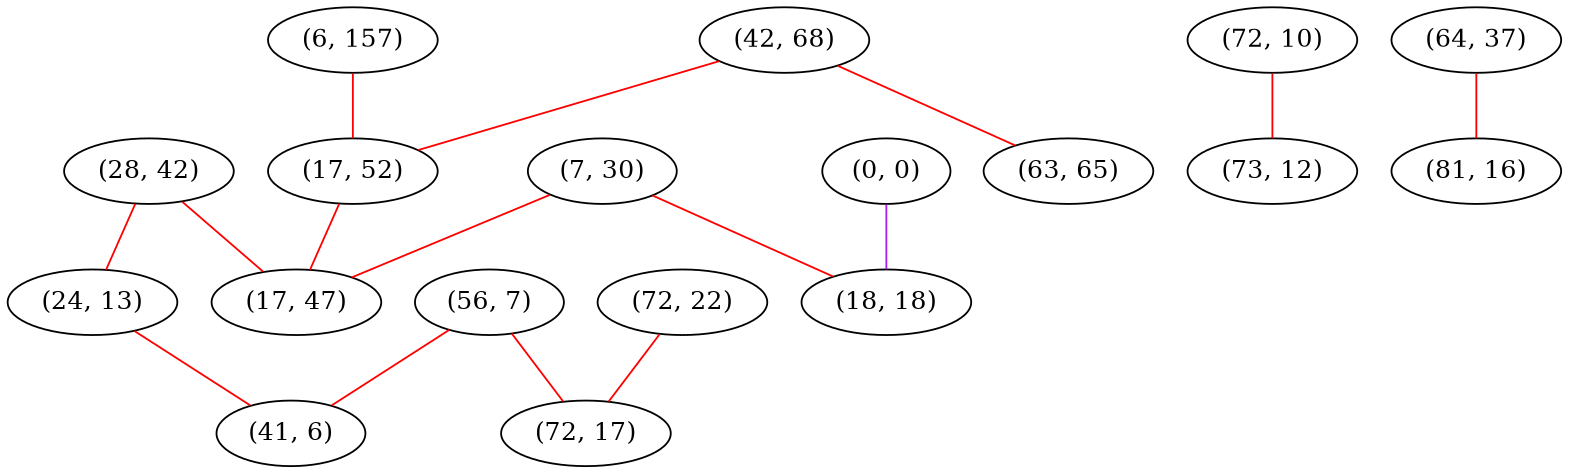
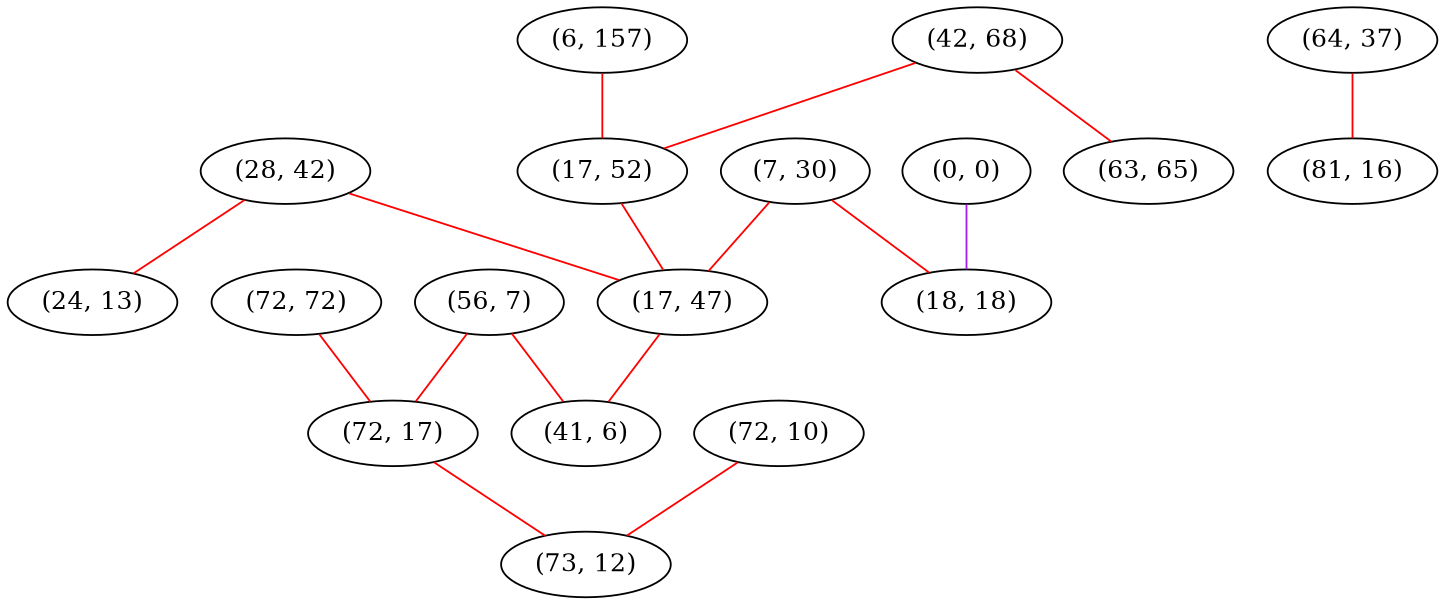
node "(72, 22)": label "(72, 22)" -> "(72, 72)"
edge "(24, 13)" -- "(41, 6)": now "(17, 47)" -- "(41, 6)"
edge "(72, 17)" -- "(73, 12)": added
